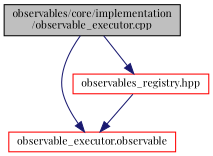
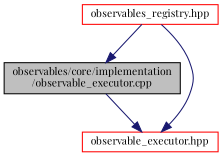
edge "observables/core/implementation /observable_executor.cpp" -> "observables_registry.hpp": reversed
node "observable_executor.observable": label "observable_executor.observable" -> "observable_executor.hpp"
